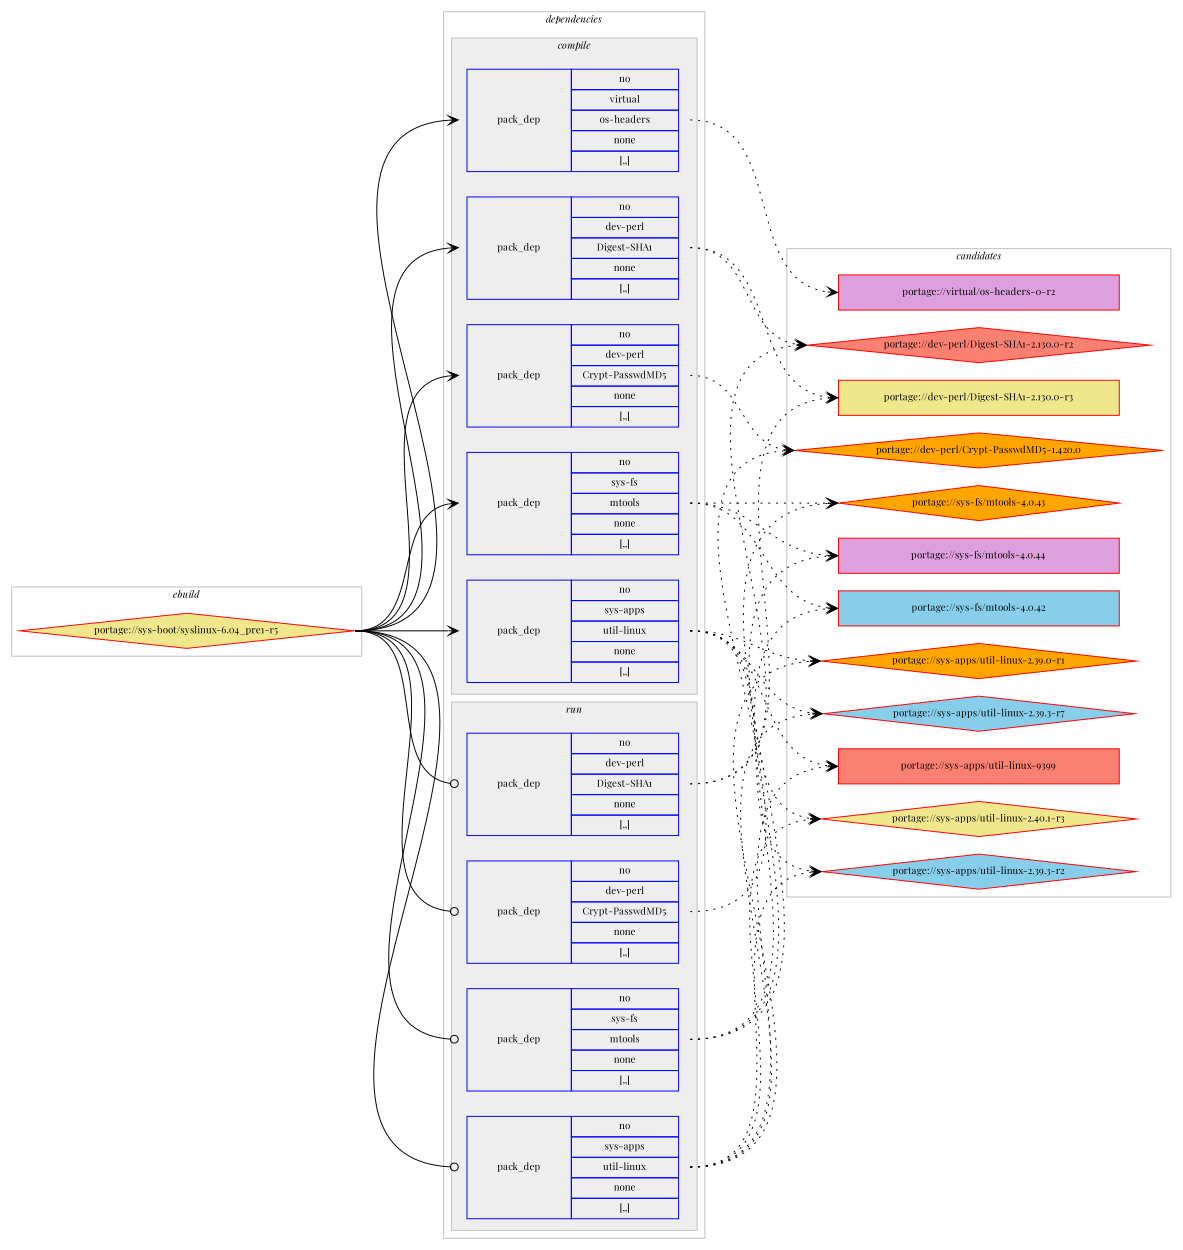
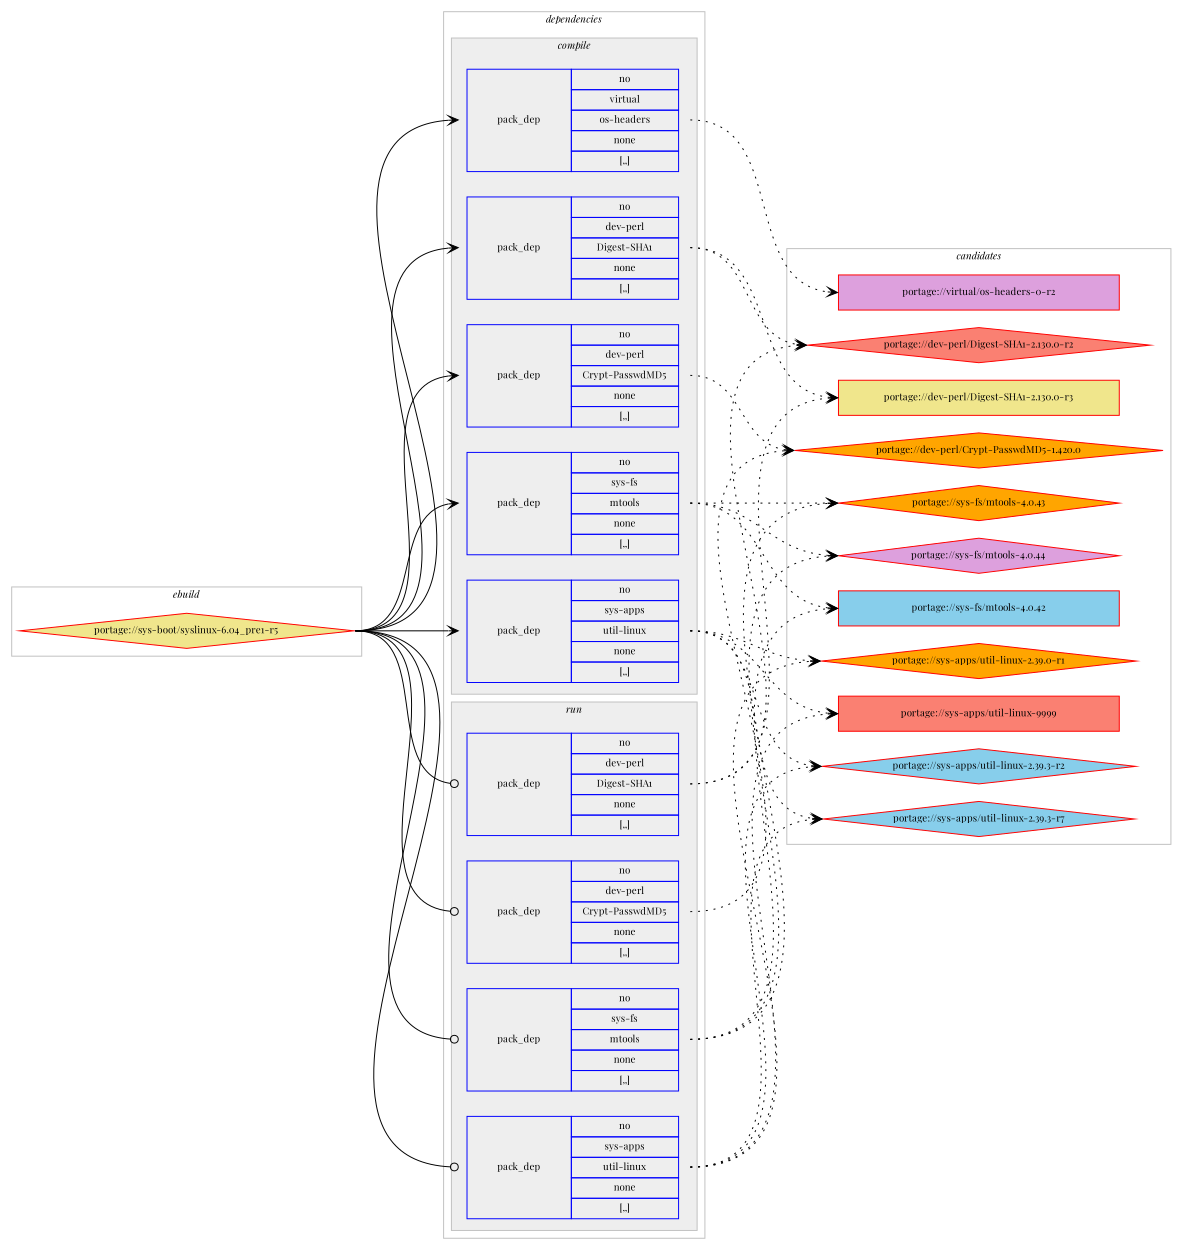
node "portage://sys-fs/mtools-4.0.44": shape box -> diamond
node "portage://sys-apps/util-linux-9399": label "portage://sys-apps/util-linux-9399" -> "portage://sys-apps/util-linux-9999"
node "portage://sys-apps/util-linux-2.40.1-r3": removed
